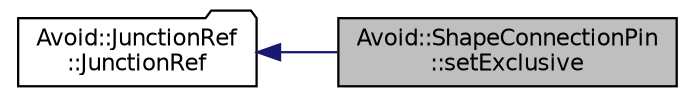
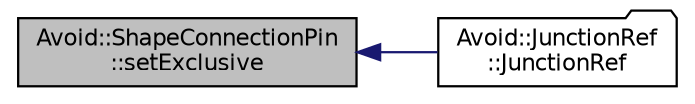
edge "Avoid::ShapeConnectionPin ::setExclusive" -> "Avoid::JunctionRef ::JunctionRef": reversed
